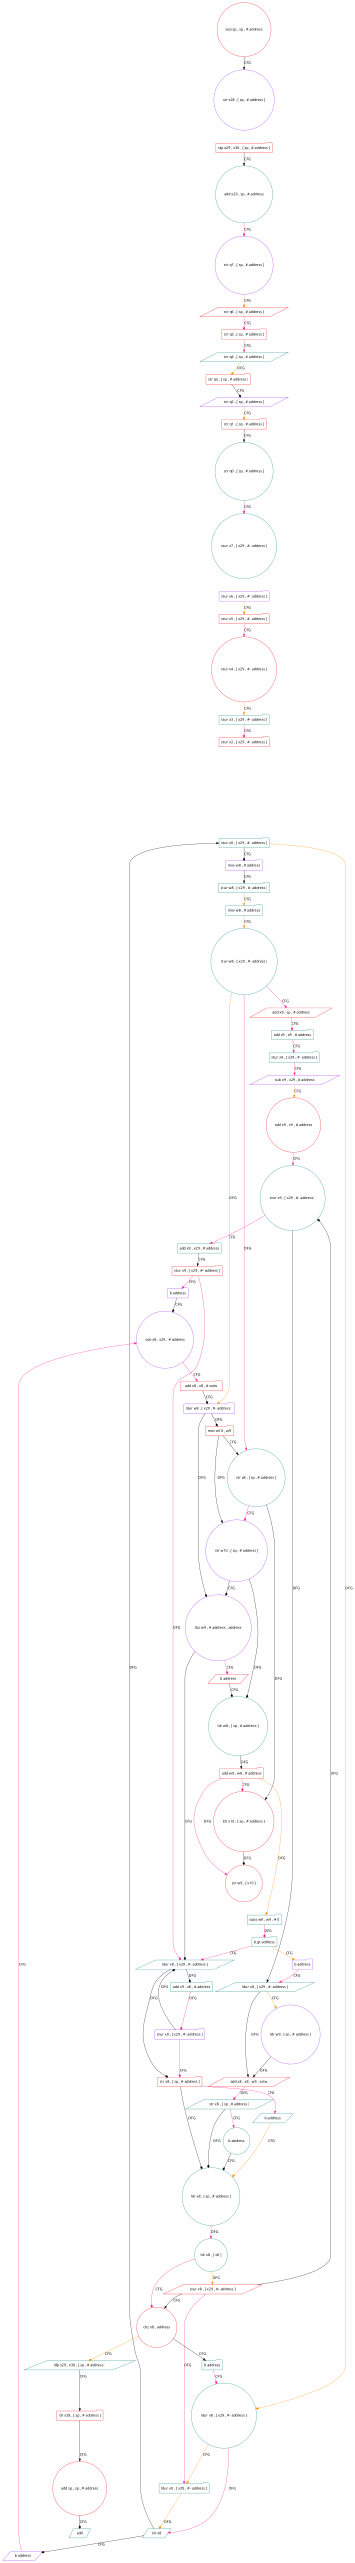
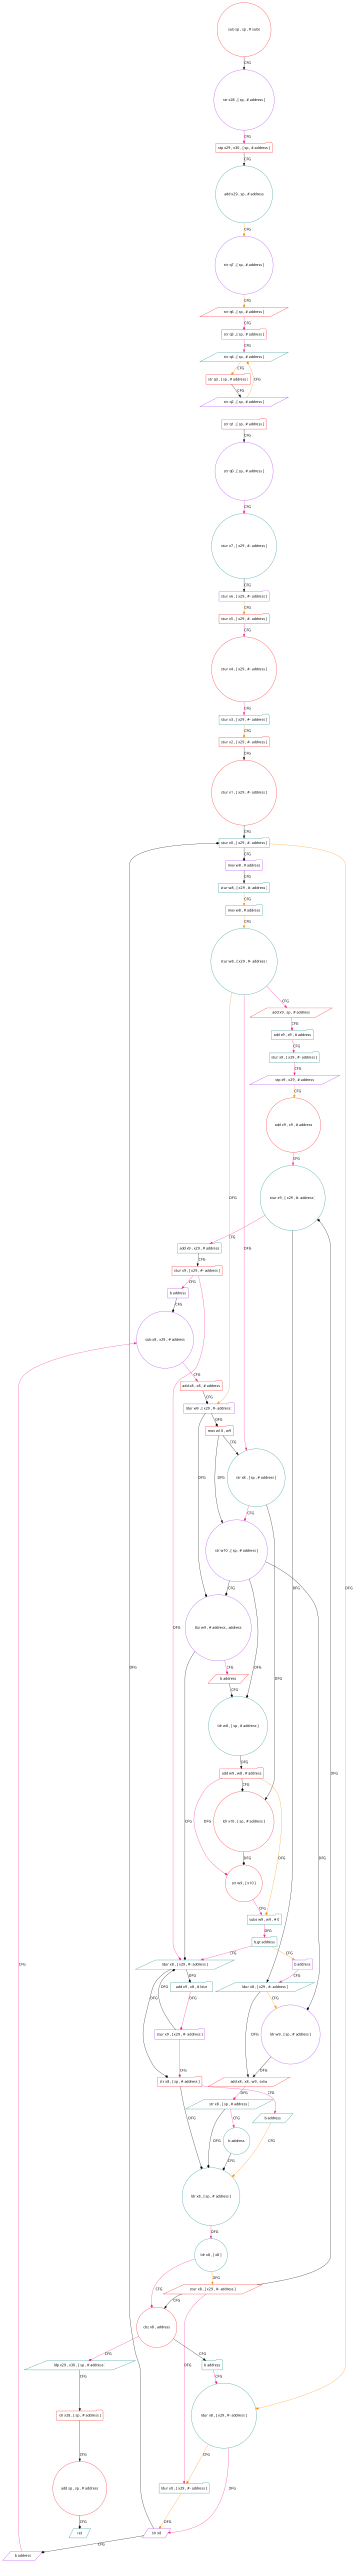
node "sub sp , sp , # address": label "sub sp , sp , # address" -> "sub sp , sp , # subs"
edge "str x28 , [ sp , # address ]" -> "stp x29 , x30 , [ sp , # address ]": added, label "CFG"
edge "add x29 , sp , # address" -> "str q7 , [ sp , # address ]": color deeppink -> darkorange
edge "str q4 , [ sp , # address ]" -> "str q3 , [ sp , # address ]": label "DFG" -> "CFG"
edge "str q3 , [ sp , # address ]" -> "str q2 , [ sp , # address ]": arrowhead diamond -> normal
edge "str q2 , [ sp , # address ]" -> "str q1 , [ sp , # address ]": now "str q2 , [ sp , # address ]" -> "str q4 , [ sp , # address ]"
node "str q0 , [ sp , # address ]": color teal -> purple
edge "stur x7 , [ x29 , #- address ]" -> "stur x6 , [ x29 , #- address ]": added, label "CFG"
edge "stur x4 , [ x29 , #- address ]" -> "stur x3 , [ x29 , #- address ]": color darkorange -> deeppink
edge "stur x3 , [ x29 , #- address ]" -> "stur x2 , [ x29 , #- address ]": color deeppink -> darkorange
node "stur x1 , [ x29 , #- address ]": added
node "sub x9 , x29 , # address": label "sub x9 , x29 , # address" -> "stp x9 , x29 , # address"
node "add x8 , x8 , # sxtw": label "add x8 , x8 , # sxtw" -> "add x8 , x8 , # address"
edge "blr x8" -> "stur x0 , [ x29 , #- address ]": arrowhead normal -> diamond
edge "str w10 , [ sp , # address ]" -> "ldr w9 , [ sp , # address ]": added, label "DFG"
edge "add w9 , w8 , # address" -> "ldr x10 , [ sp , # address ]": color deeppink -> black
edge "add w9 , w8 , # address" -> "str w9 , [ x10 ]": arrowhead normal -> diamond
edge "str w9 , [ x10 ]" -> "subs w9 , w9 , # 0": added, label "CFG"
edge "subs w9 , w9 , # 0" -> "b.gt address": arrowhead diamond -> normal
node "add x9 , x8 , # address": label "add x9 , x8 , # address" -> "add x9 , x8 , # ldur"
edge "cbz x8 , address" -> "ldp x29 , x30 , [ sp , # address ]": color darkorange -> deeppink
node "add": label "add" -> "ret"
node "blr x8": color teal -> purple
